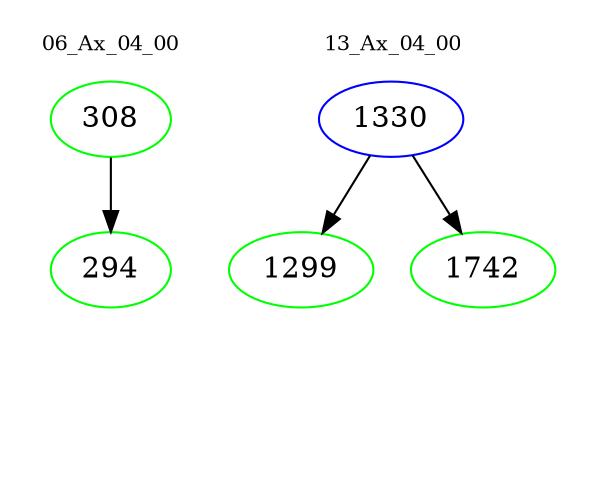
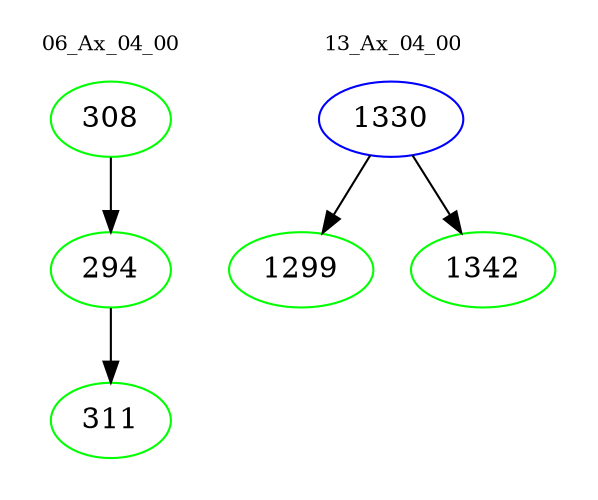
node "1742": label "1742" -> "1342"
node "311": added
